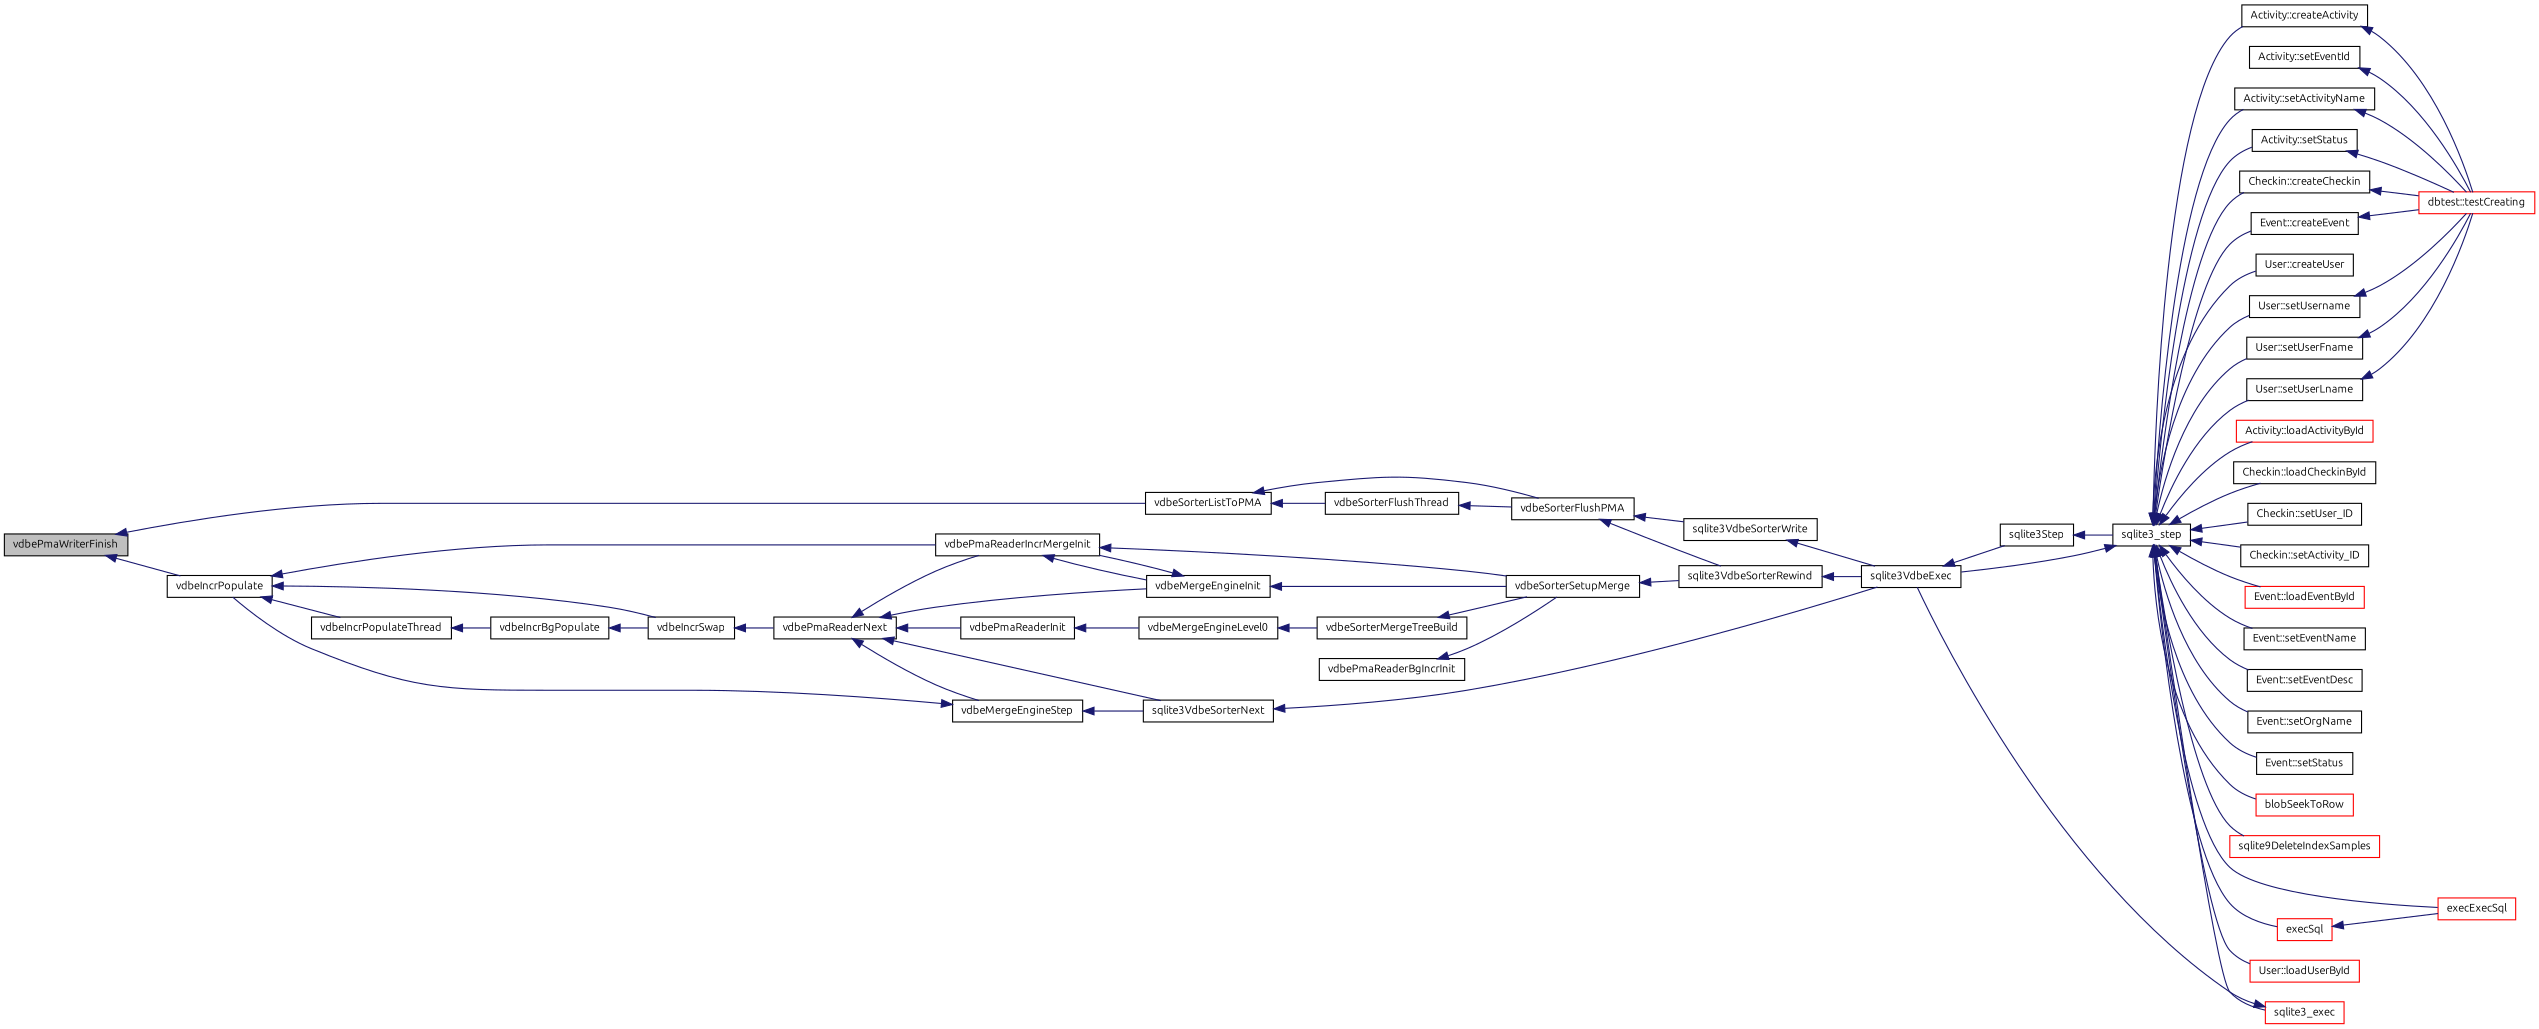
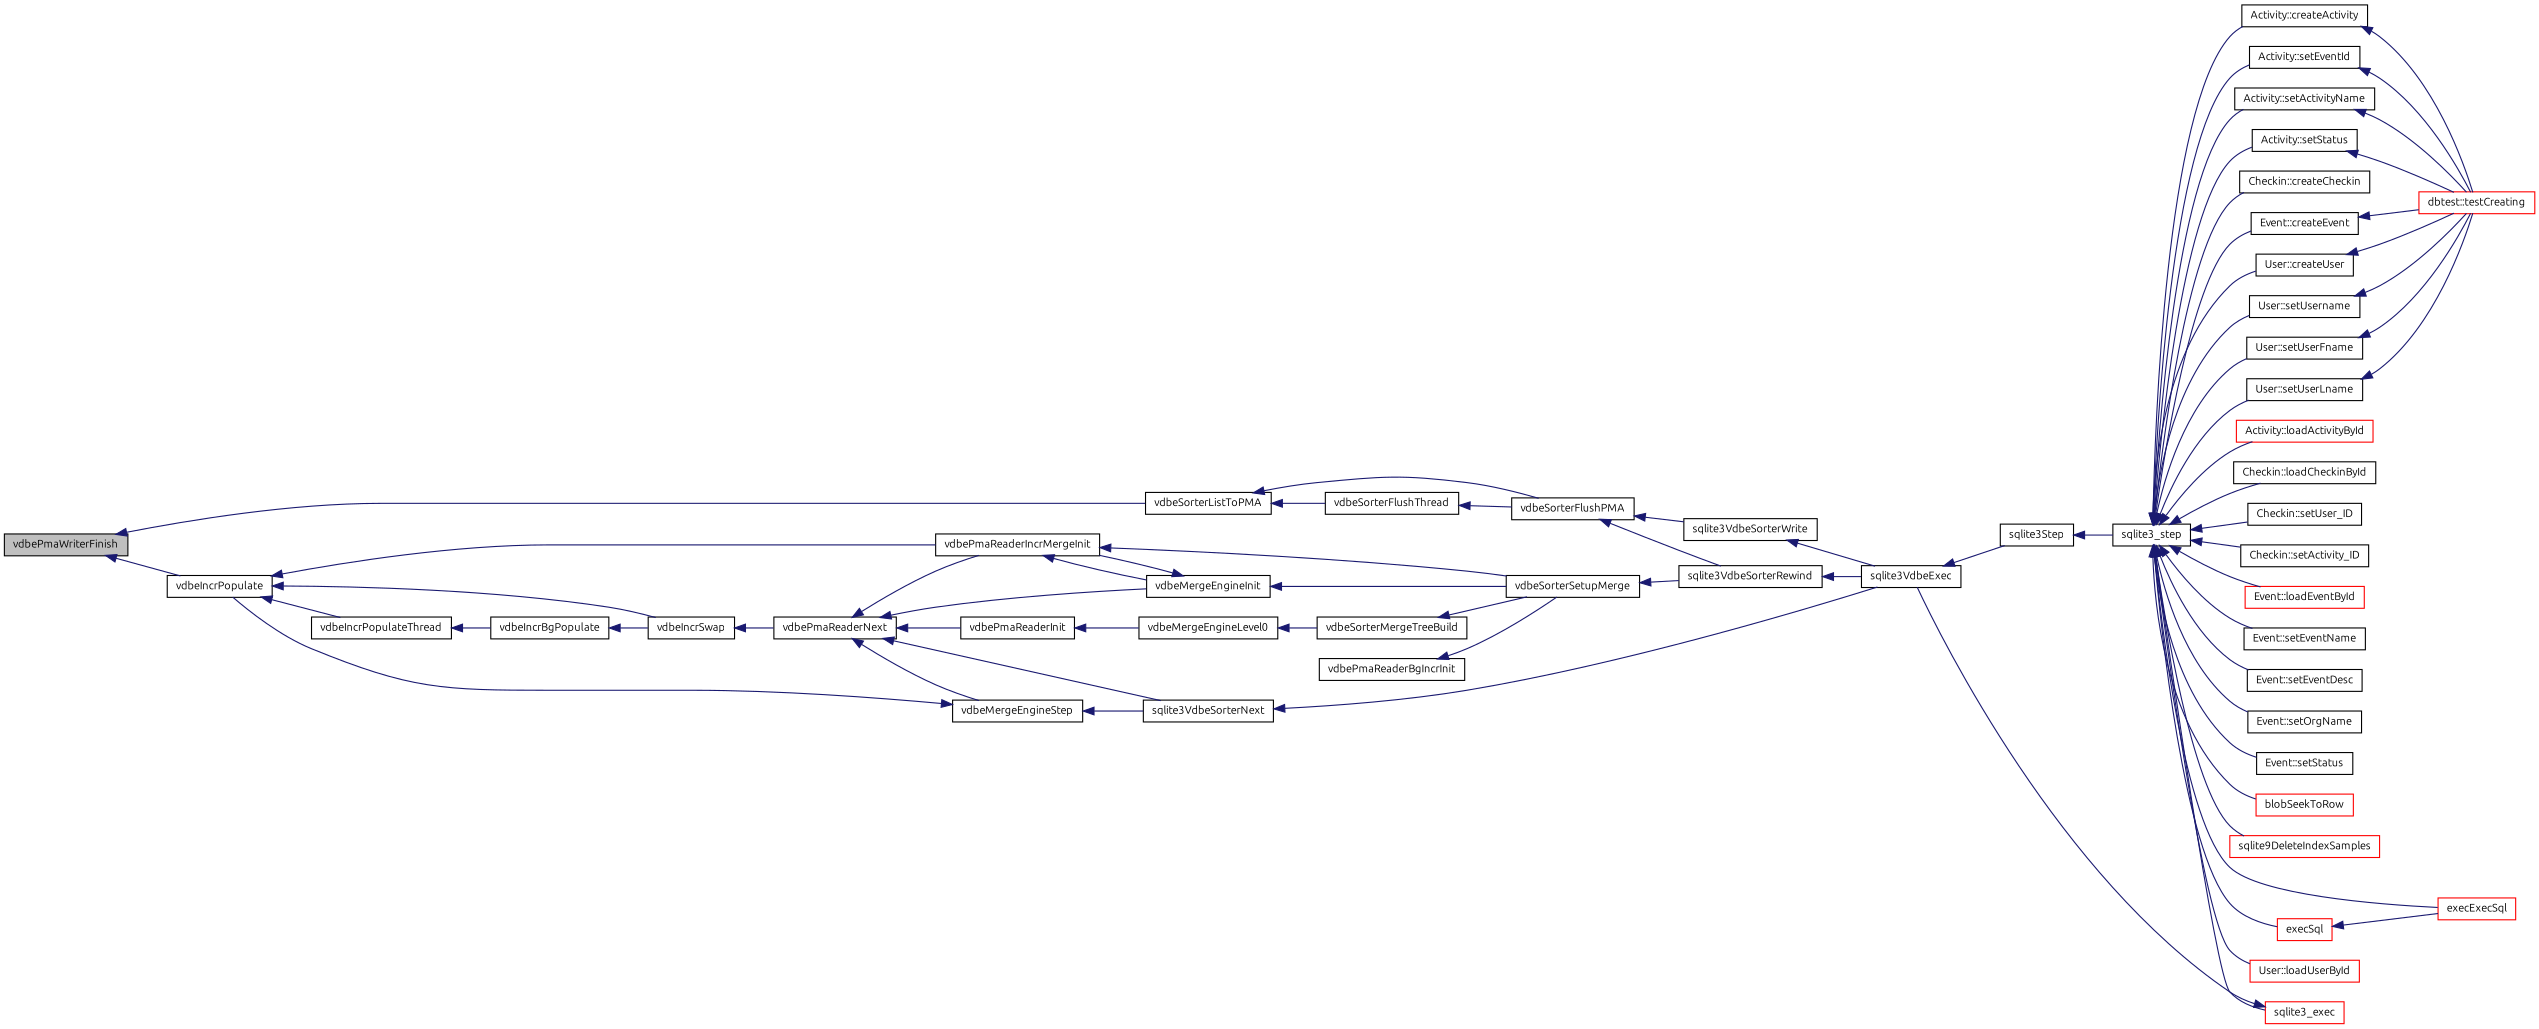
edge "dbtest::testCreating" -> "Checkin::createCheckin": now "dbtest::testCreating" -> "User::createUser"
edge "sqlite3VdbeExec" -> "sqlite3_step": now "Activity::setEventId" -> "sqlite3_step"
